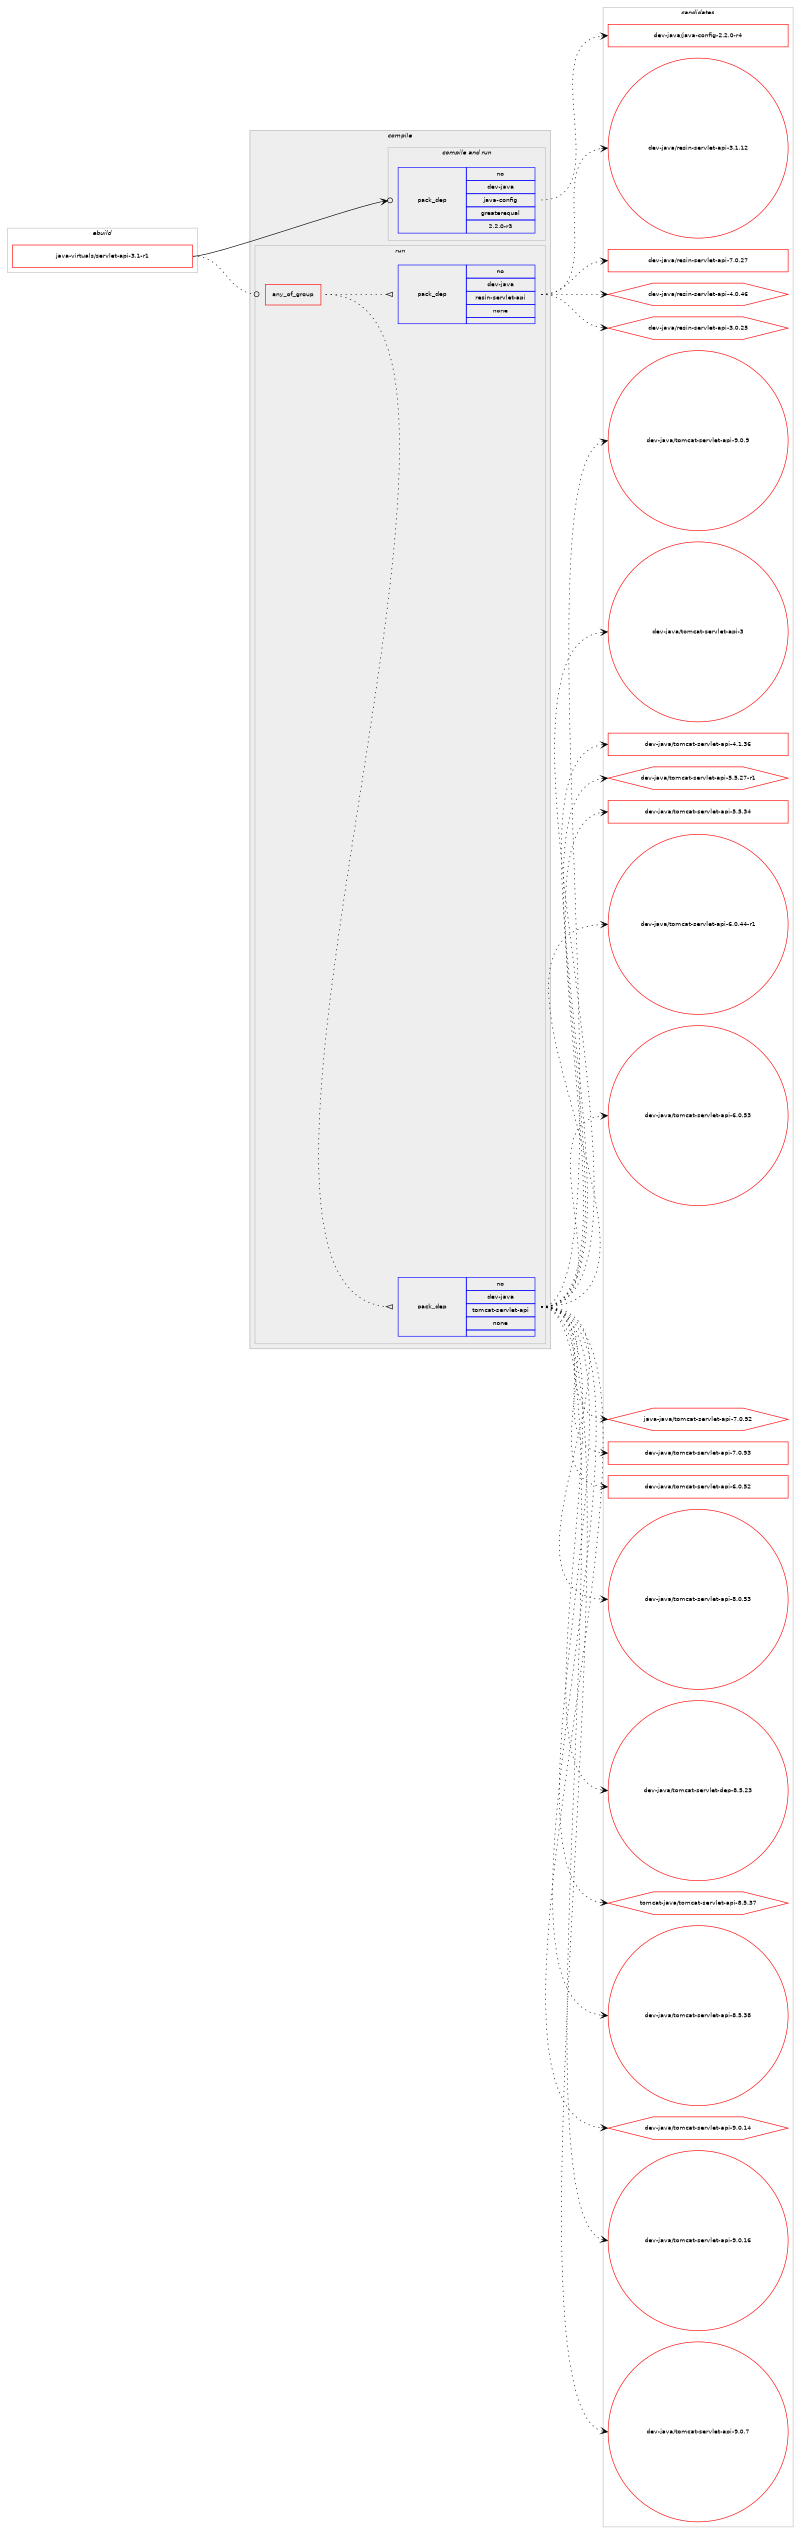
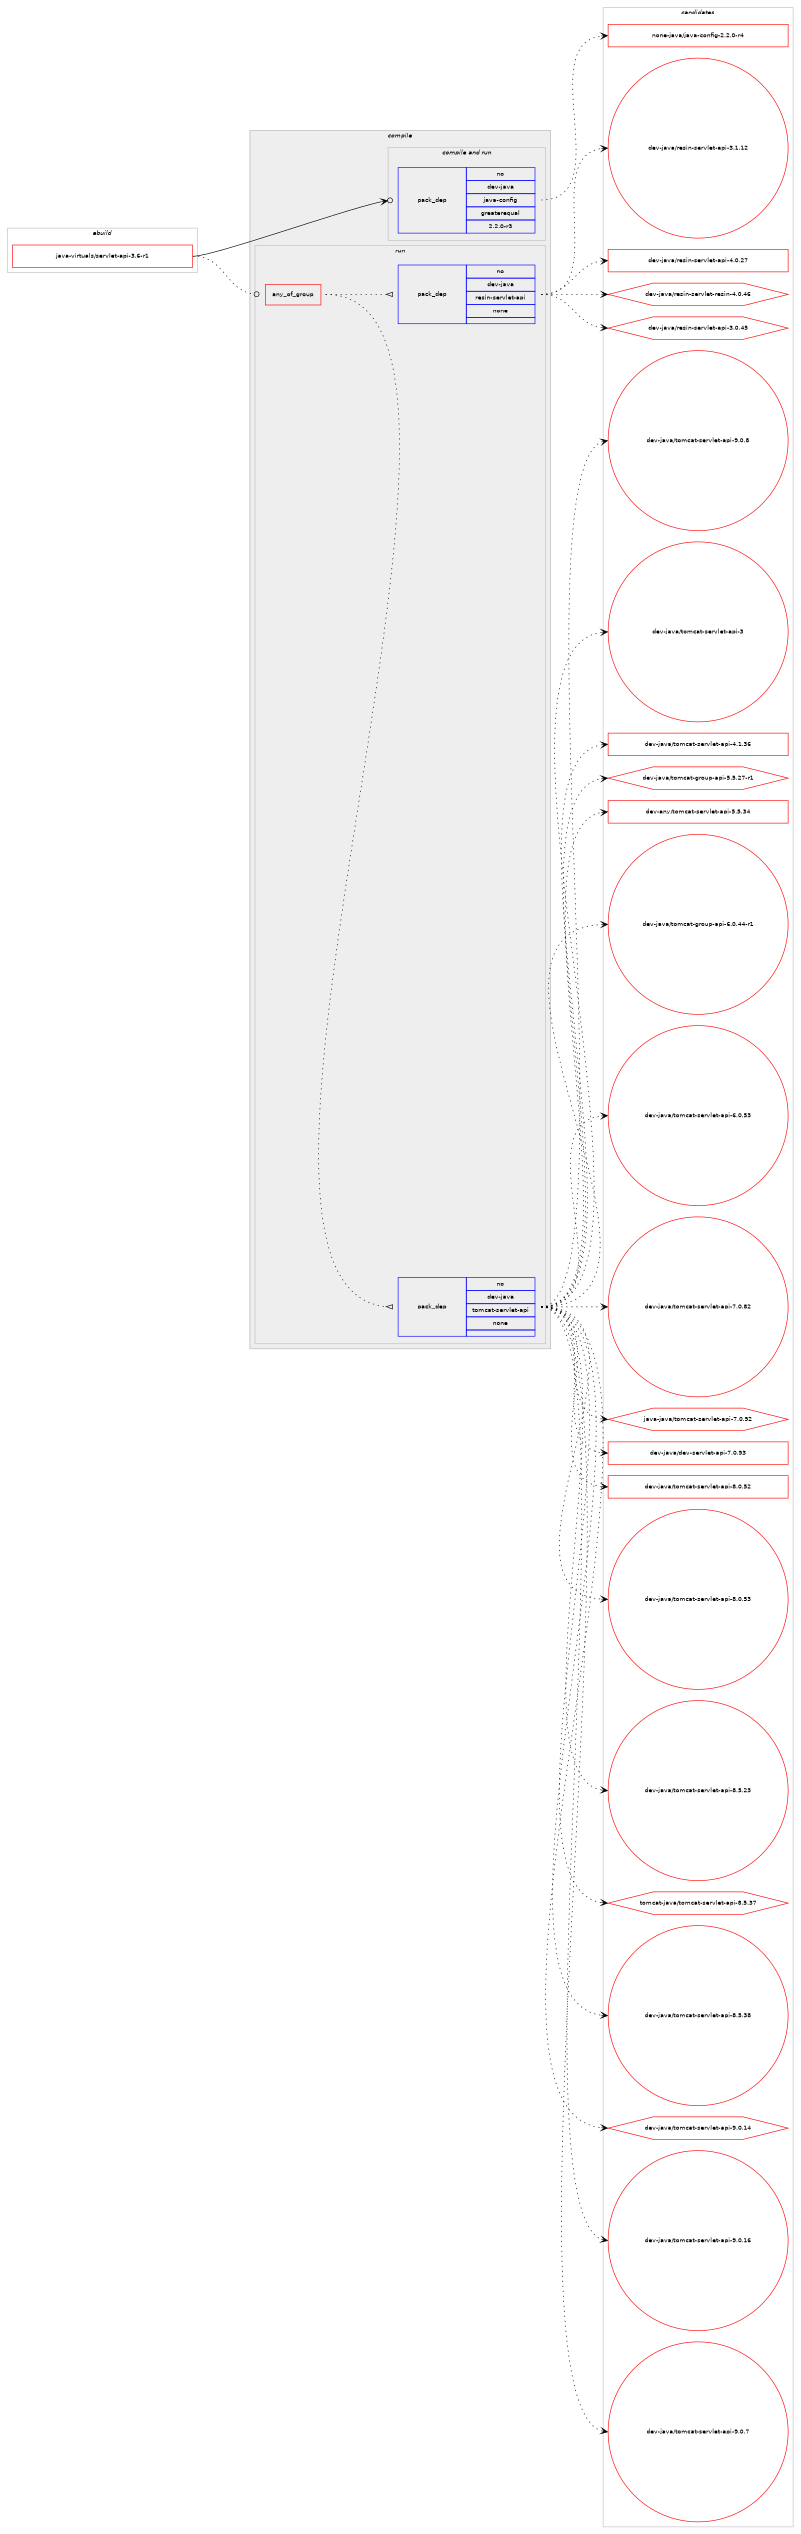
node "dev-java/java-config-2.2.0-r4": label "dev-java/java-config-2.2.0-r4" -> "none-java/java-config-2.2.0-r4"
node "java-virtuals/servlet-api-3.1-r1": label "java-virtuals/servlet-api-3.1-r1" -> "java-virtuals/servlet-api-3.6-r1"
node "dev-java/resin-servlet-api-7.0.27": label "dev-java/resin-servlet-api-7.0.27" -> "dev-java/resin-servlet-api-4.0.27"
node "dev-java/resin-servlet-api-4.0.46": label "dev-java/resin-servlet-api-4.0.46" -> "dev-java/resin-servlet-resin-4.0.46"
node "dev-java/resin-servlet-api-3.0.25": label "dev-java/resin-servlet-api-3.0.25" -> "dev-java/resin-servlet-api-3.0.45"
node "dev-java/tomcat-servlet-api-9.0.9": label "dev-java/tomcat-servlet-api-9.0.9" -> "dev-java/tomcat-servlet-api-9.0.8"
node "dev-java/tomcat-servlet-api-5.5.27-r1": label "dev-java/tomcat-servlet-api-5.5.27-r1" -> "dev-java/tomcat-group-api-5.5.27-r1"
node "dev-java/tomcat-servlet-api-5.5.34": label "dev-java/tomcat-servlet-api-5.5.34" -> "dev-any/tomcat-servlet-api-5.5.34"
node "dev-java/tomcat-servlet-api-6.0.44-r1": label "dev-java/tomcat-servlet-api-6.0.44-r1" -> "dev-java/tomcat-group-api-6.0.44-r1"
node "dev-java/tomcat-servlet-api-7.0.82": added
node "dev-java/tomcat-servlet-api-7.0.93": label "dev-java/tomcat-servlet-api-7.0.93" -> "dev-java/dev-servlet-api-7.0.93"
node "dev-java/tomcat-servlet-api-6.0.52": label "dev-java/tomcat-servlet-api-6.0.52" -> "dev-java/tomcat-servlet-api-8.0.52"
node "dev-java/tomcat-servlet-dep-8.5.23": label "dev-java/tomcat-servlet-dep-8.5.23" -> "dev-java/tomcat-servlet-api-8.5.23"
